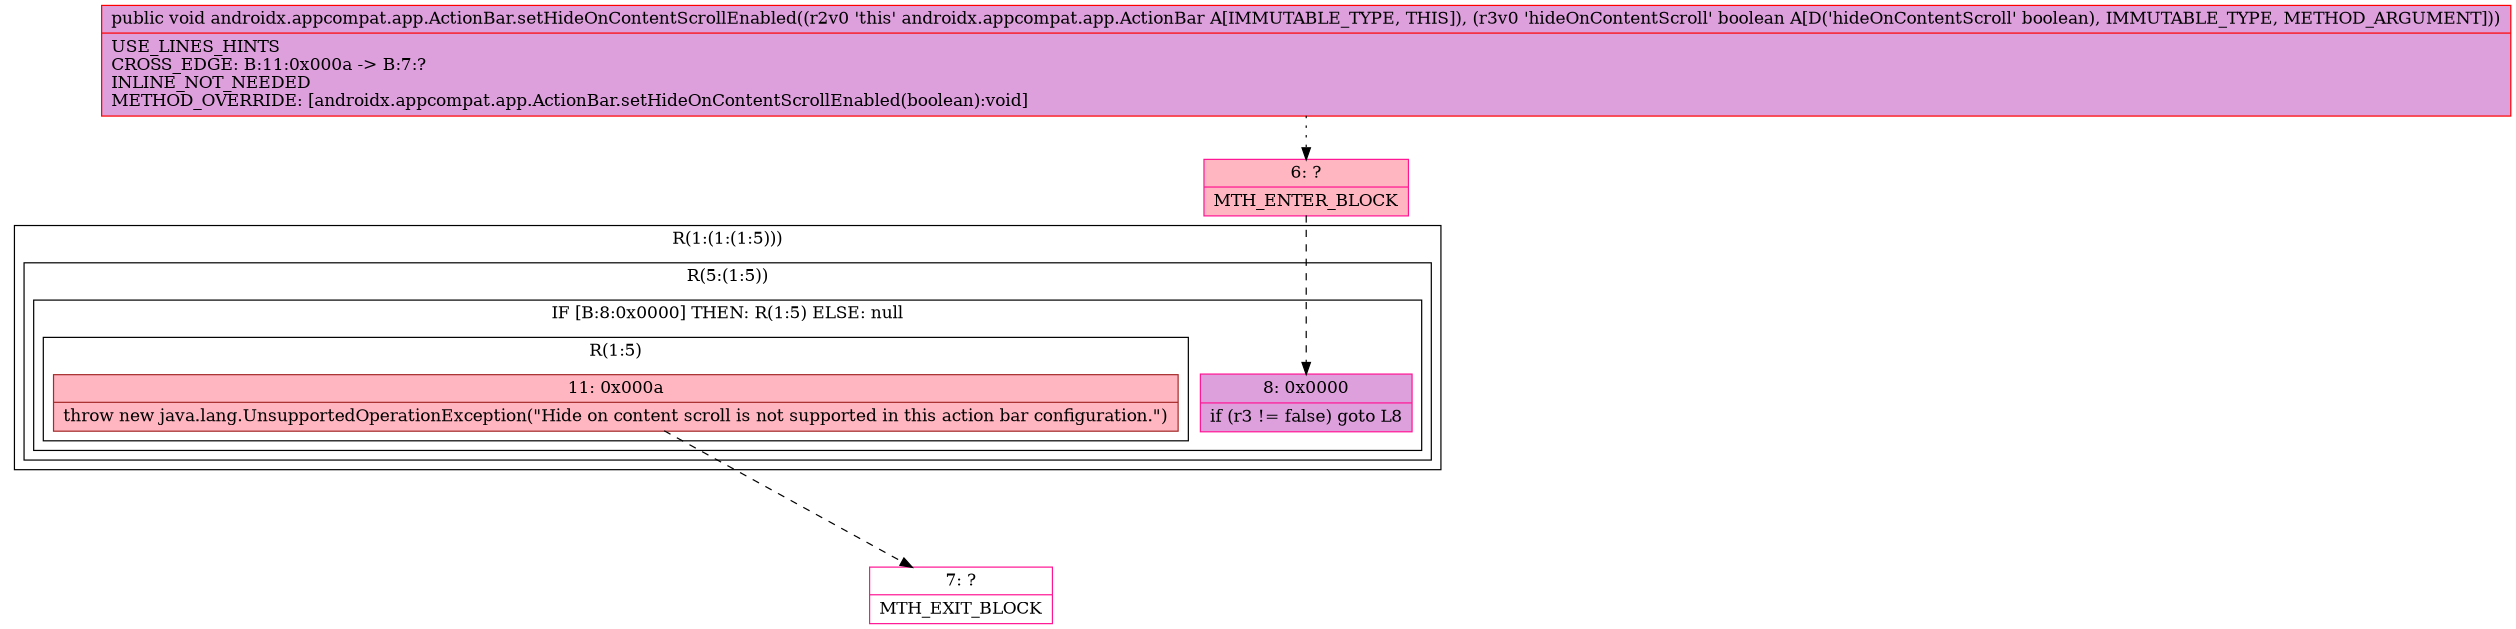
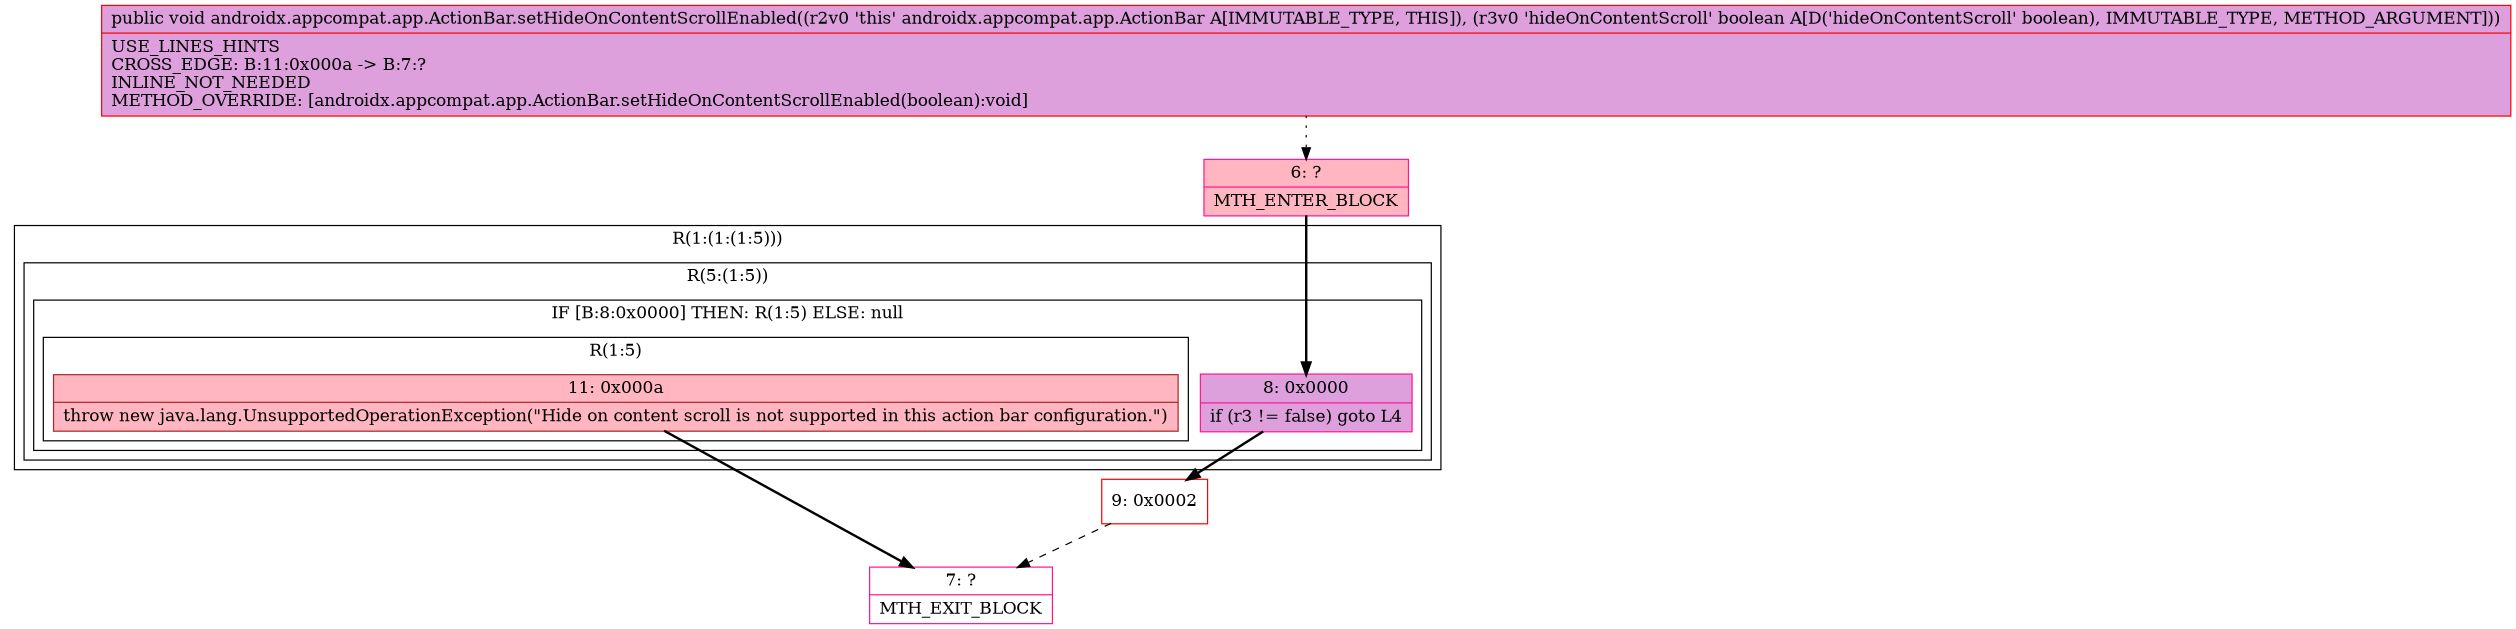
edge "6: ?" -> "8: 0x0000": style dashed -> bold
node "8: 0x0000": text "if (r3 != false) goto L8" -> "if (r3 != false) goto L4"
edge "11: 0x000a" -> "7: ?": style dashed -> bold
node "9: 0x0002": added
